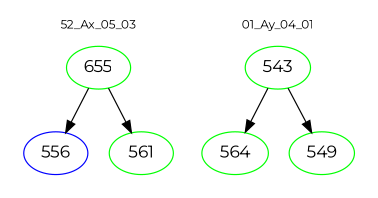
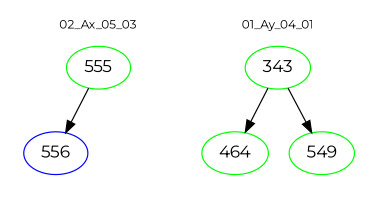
cluster "52_Ax_05_03": label "52_Ax_05_03" -> "02_Ax_05_03"
node "655": label "655" -> "555"
node "543": label "543" -> "343"
node "561": removed
node "564": label "564" -> "464"
